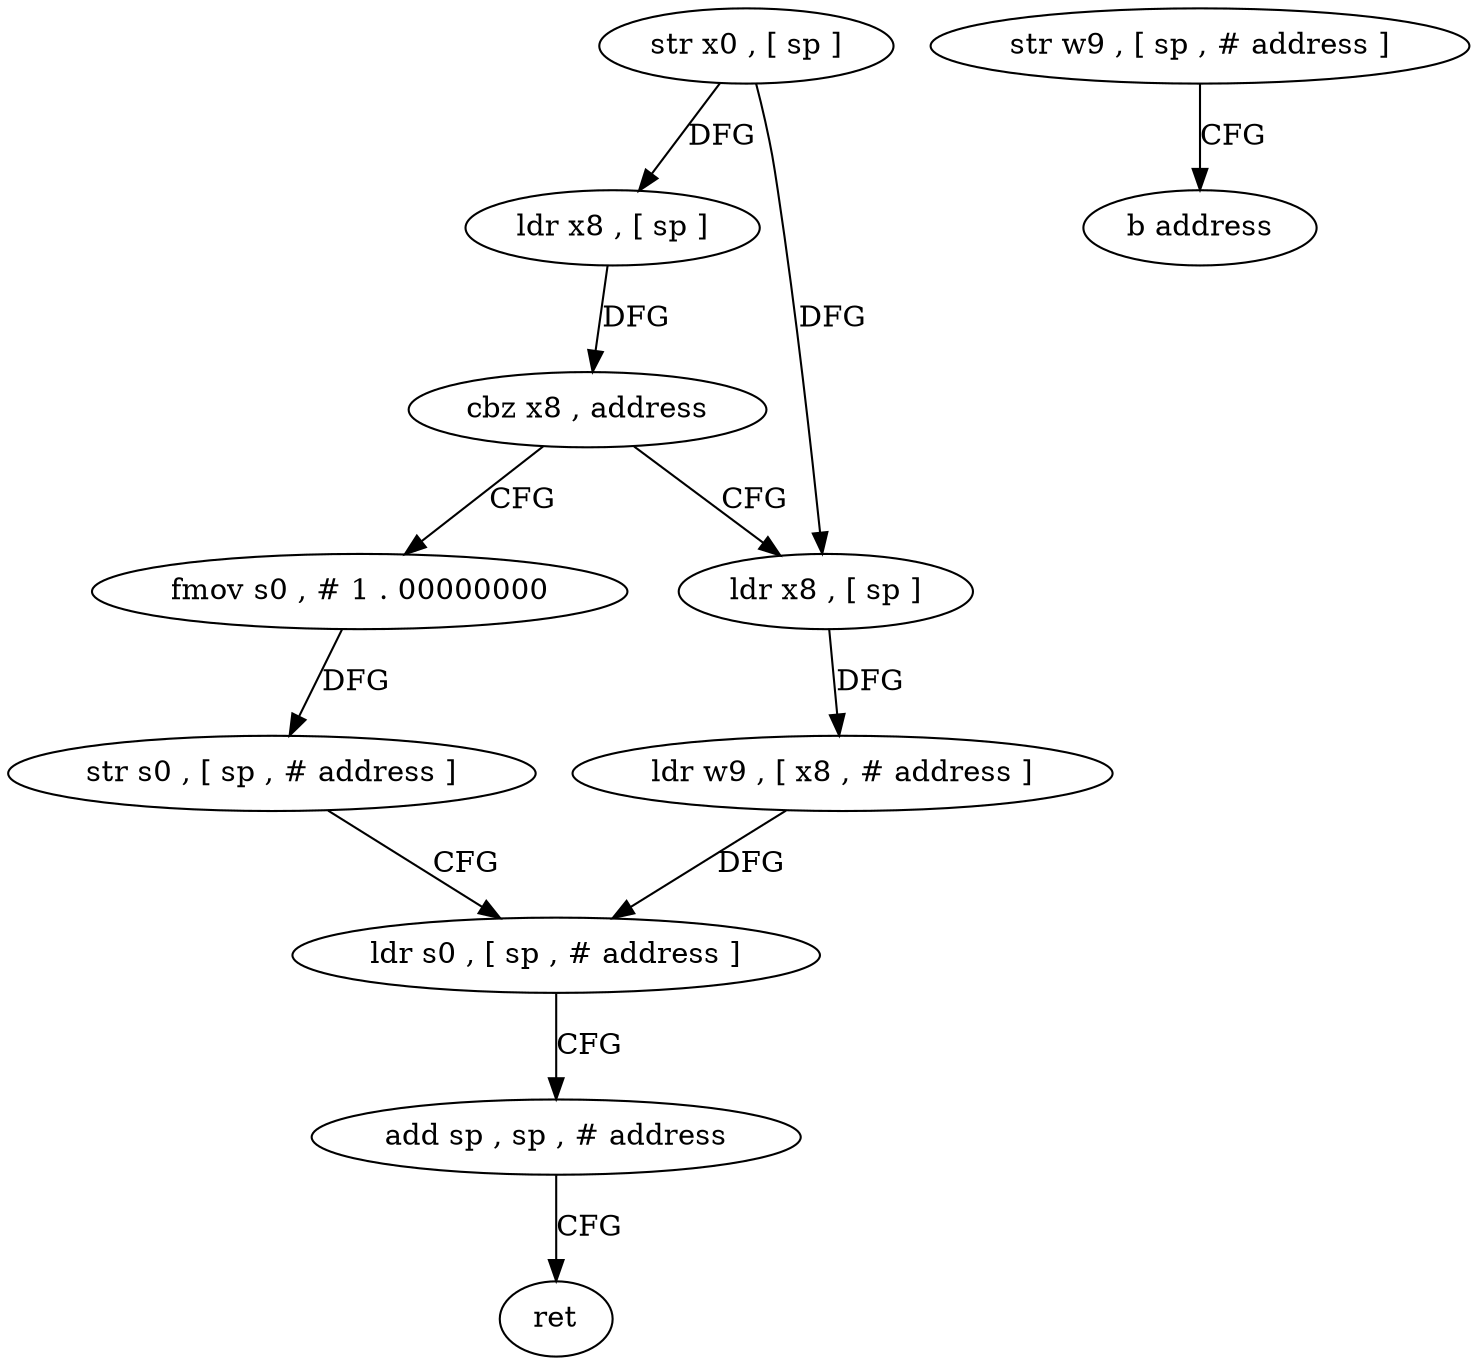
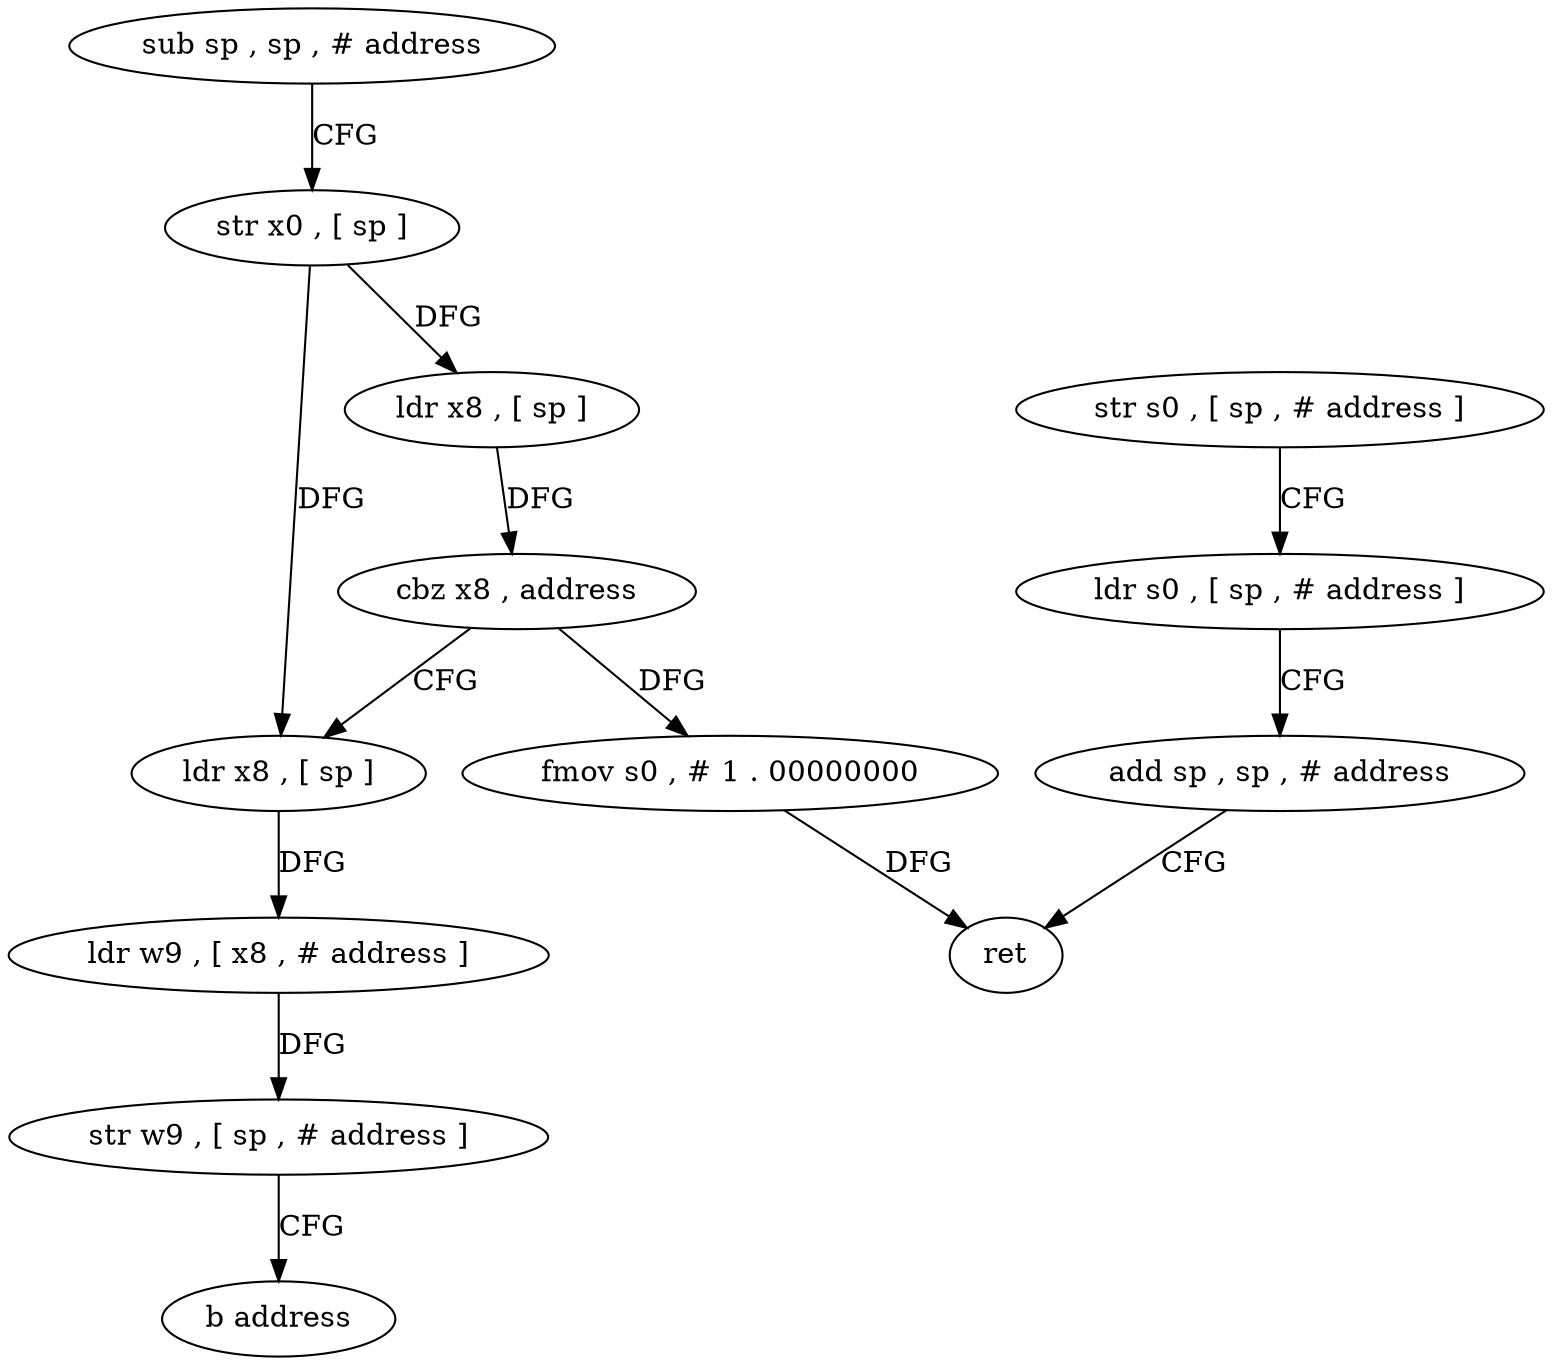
node "sub sp , sp , # address": added
edge "cbz x8 , address" -> "fmov s0 , # 1 . 00000000": label "CFG" -> "DFG"
edge "fmov s0 , # 1 . 00000000" -> "str s0 , [ sp , # address ]": now "fmov s0 , # 1 . 00000000" -> "ret"
edge "ldr w9 , [ x8 , # address ]" -> "ldr s0 , [ sp , # address ]": now "ldr w9 , [ x8 , # address ]" -> "str w9 , [ sp , # address ]"
